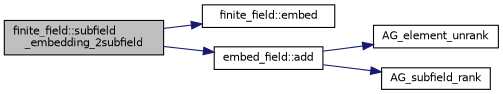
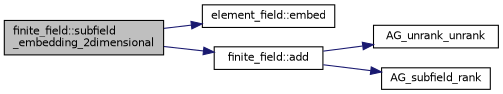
node "finite_field::embed": label "finite_field::embed" -> "element_field::embed"
node "AG_element_unrank": label "AG_element_unrank" -> "AG_unrank_unrank"
node "finite_field::subfield _embedding_2subfield": label "finite_field::subfield _embedding_2subfield" -> "finite_field::subfield _embedding_2dimensional"
node "embed_field::add": label "embed_field::add" -> "finite_field::add"
